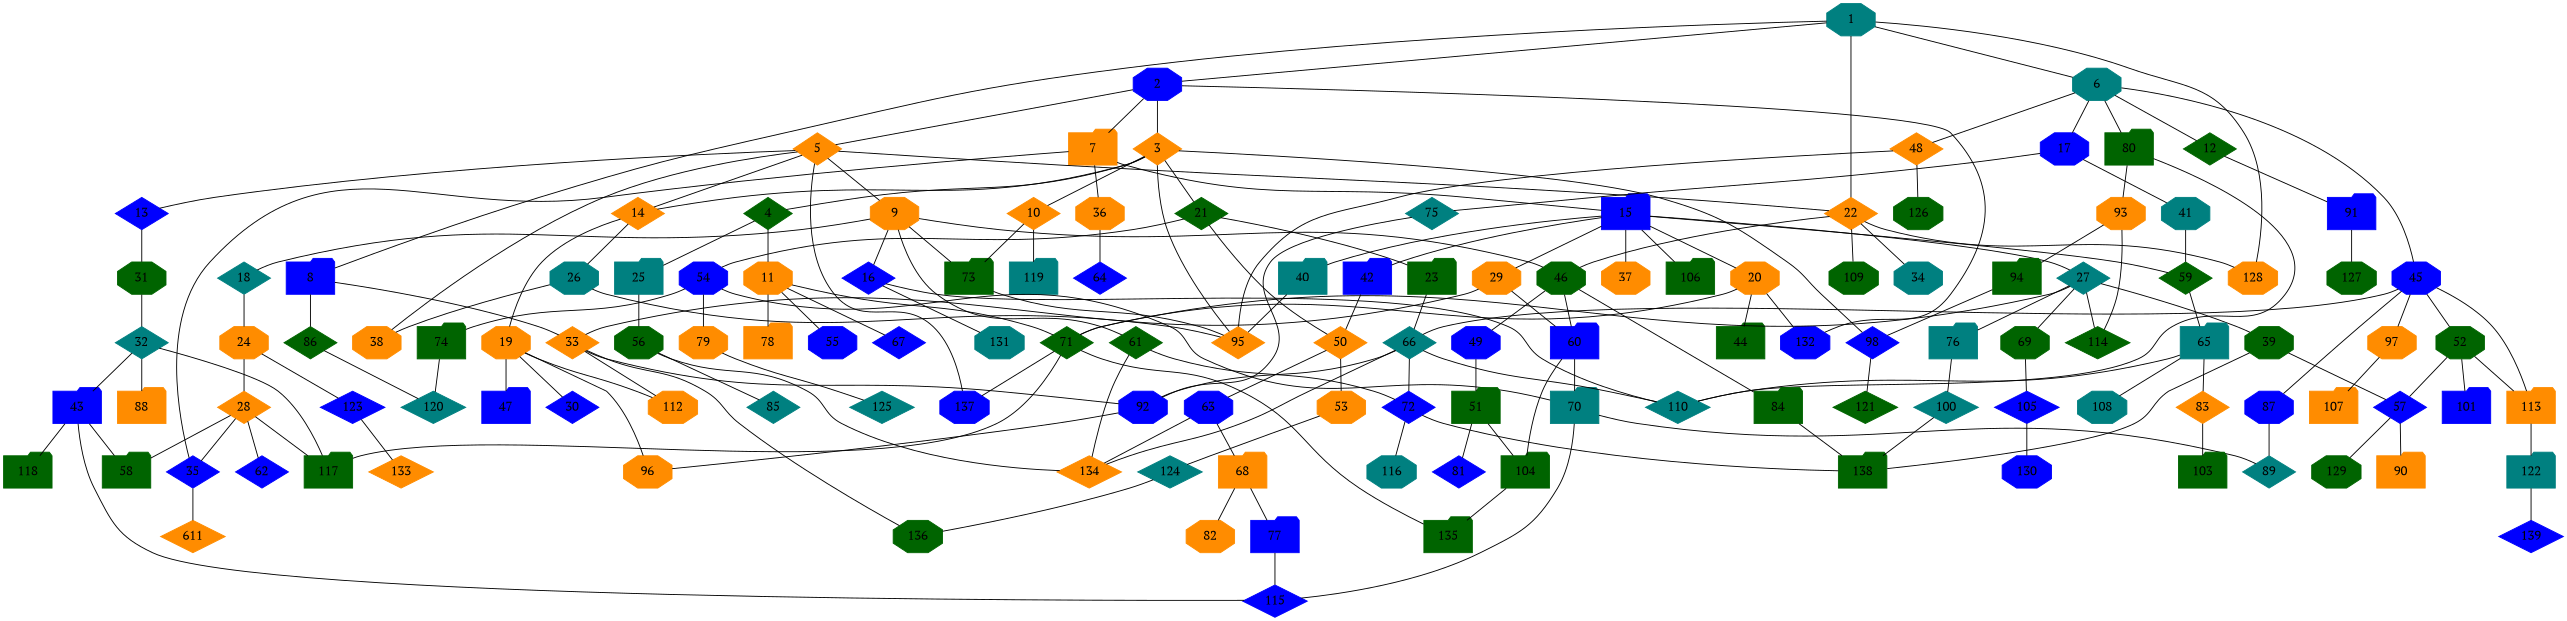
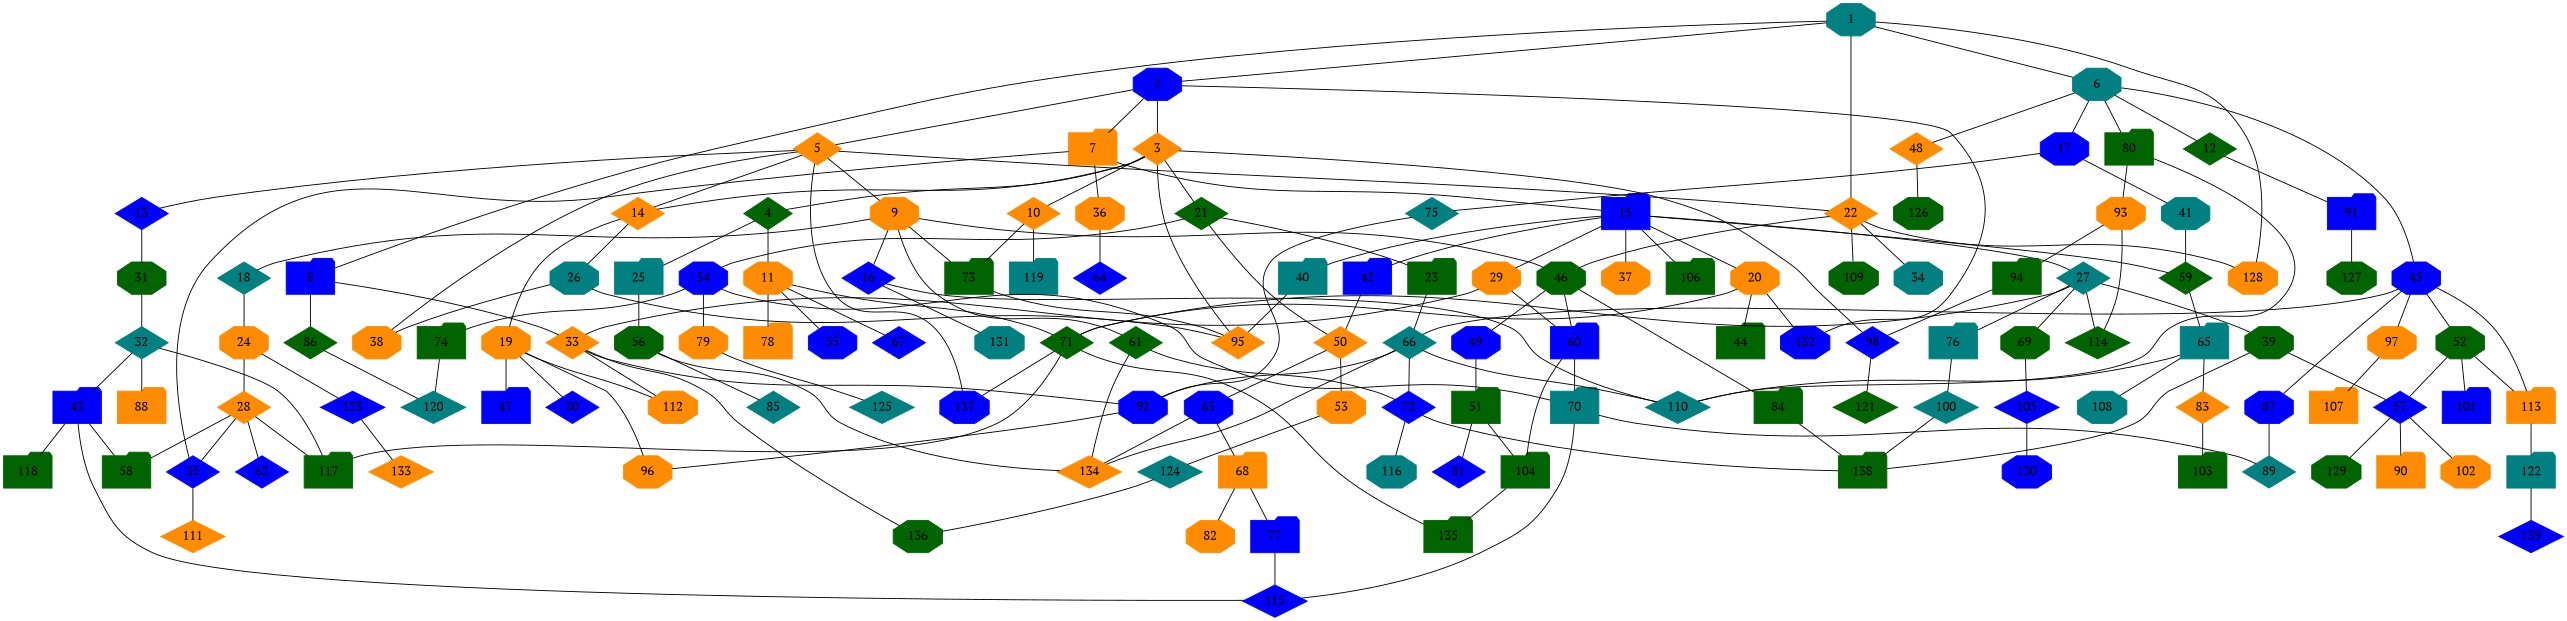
edge "48" -- "95": removed
node "102": added
node "611": label "611" -> "111"
